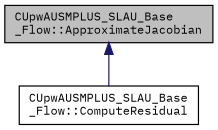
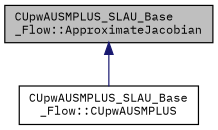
node "CUpwAUSMPLUS_SLAU_Base _Flow::ComputeResidual": label "CUpwAUSMPLUS_SLAU_Base _Flow::ComputeResidual" -> "CUpwAUSMPLUS_SLAU_Base _Flow::CUpwAUSMPLUS"
